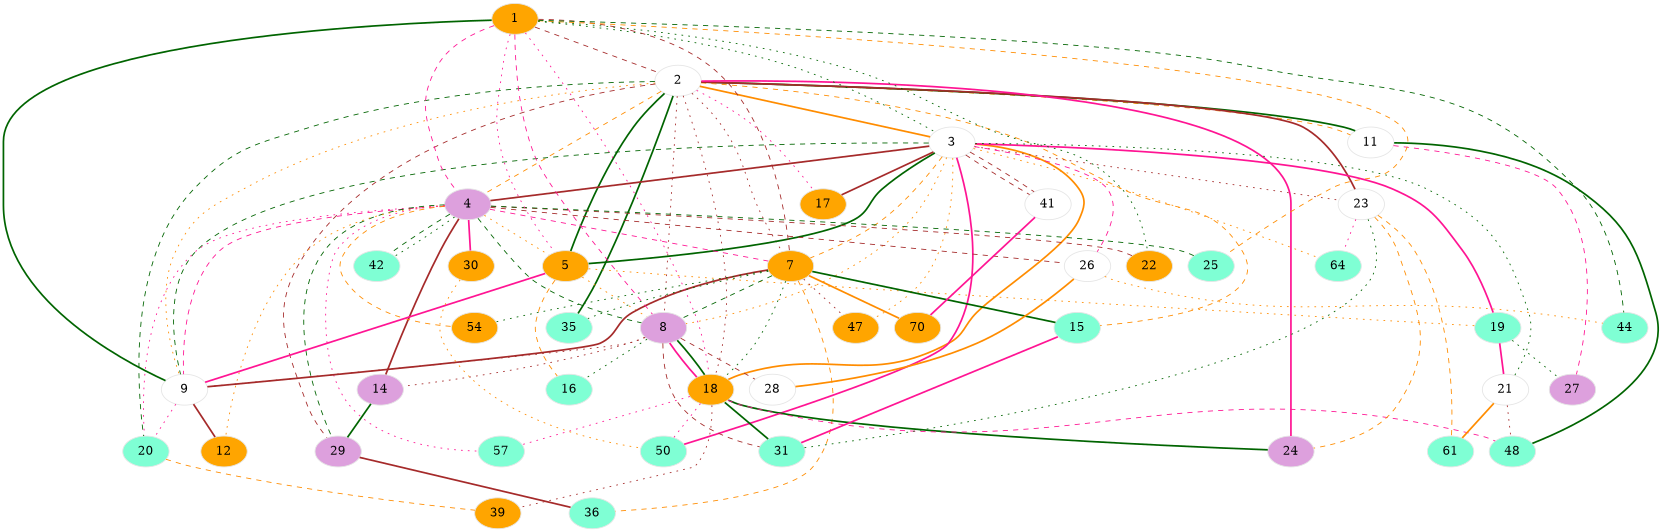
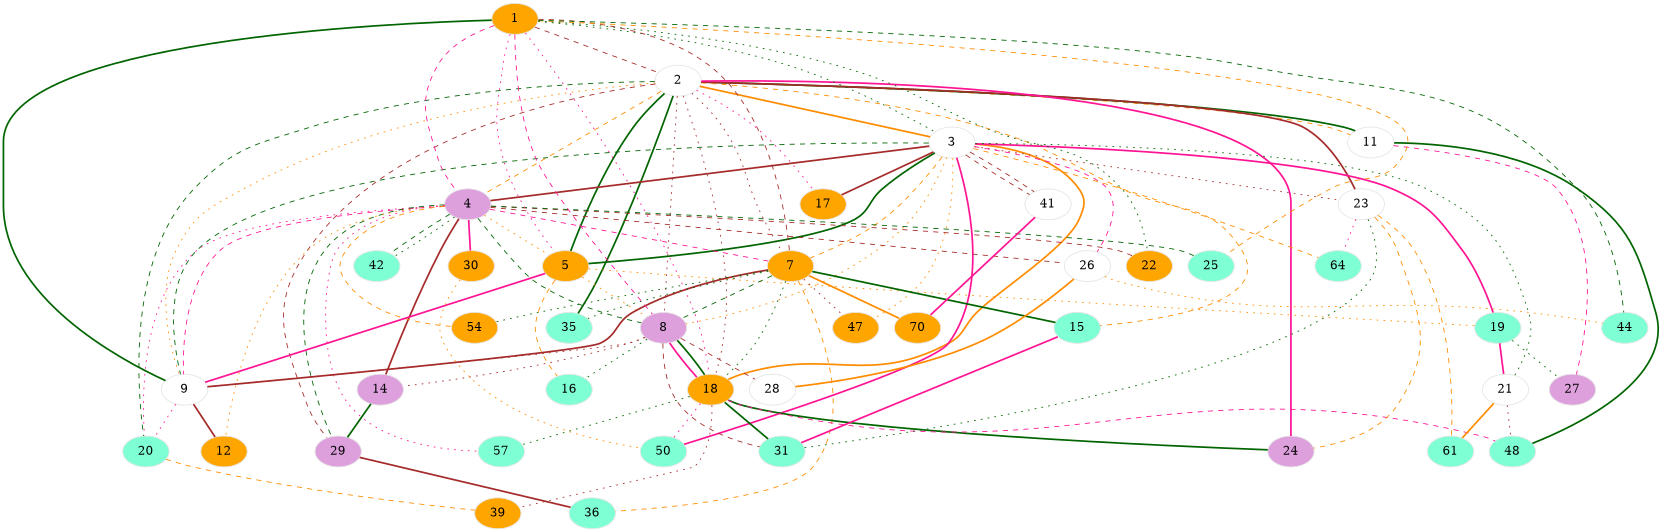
edge "3" -- "64": style dotted -> dashed
edge "18" -- "57": color deeppink -> darkgreen
